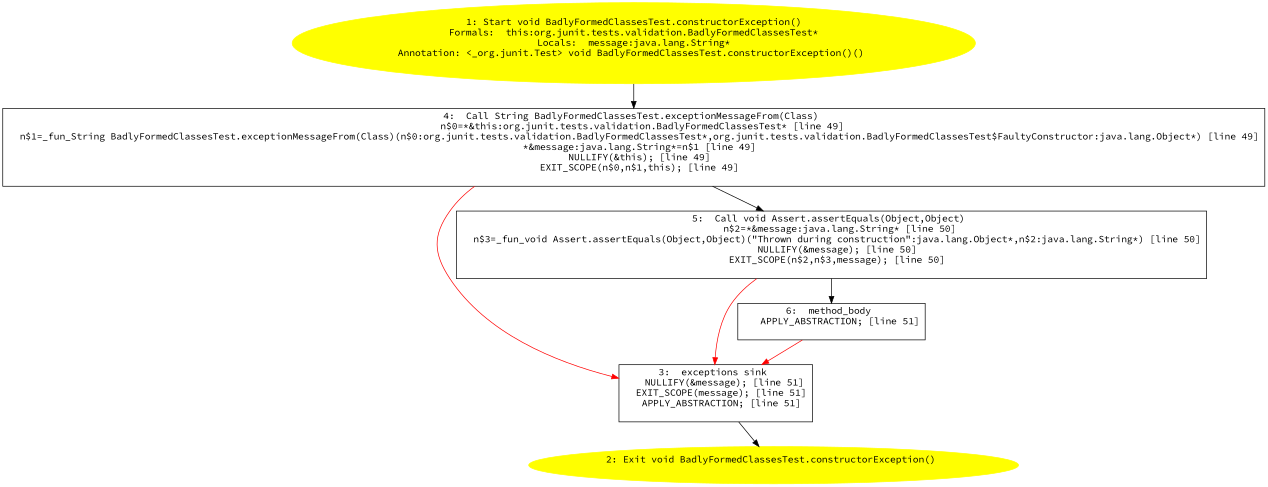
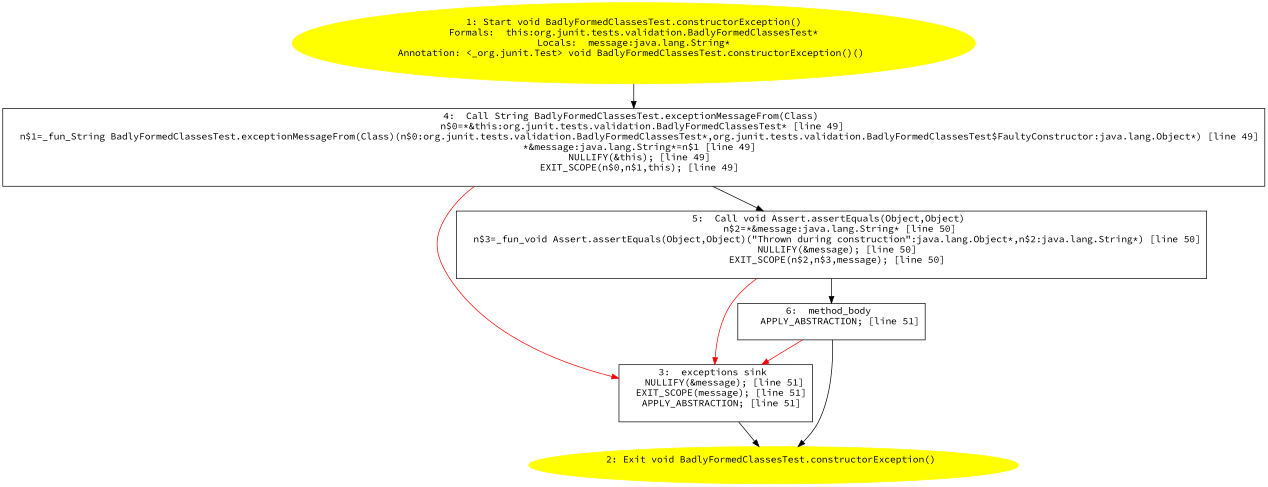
edge "6:  method_body APPLY_ABSTRACTION; [line 51]" -> "2: Exit void BadlyFormedClassesTest.constructorException()": added
